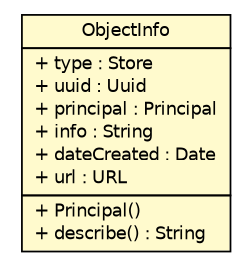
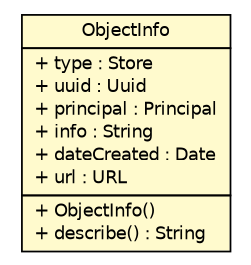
node "ObjectInfo": text "+ Principal()" -> "+ ObjectInfo()"
